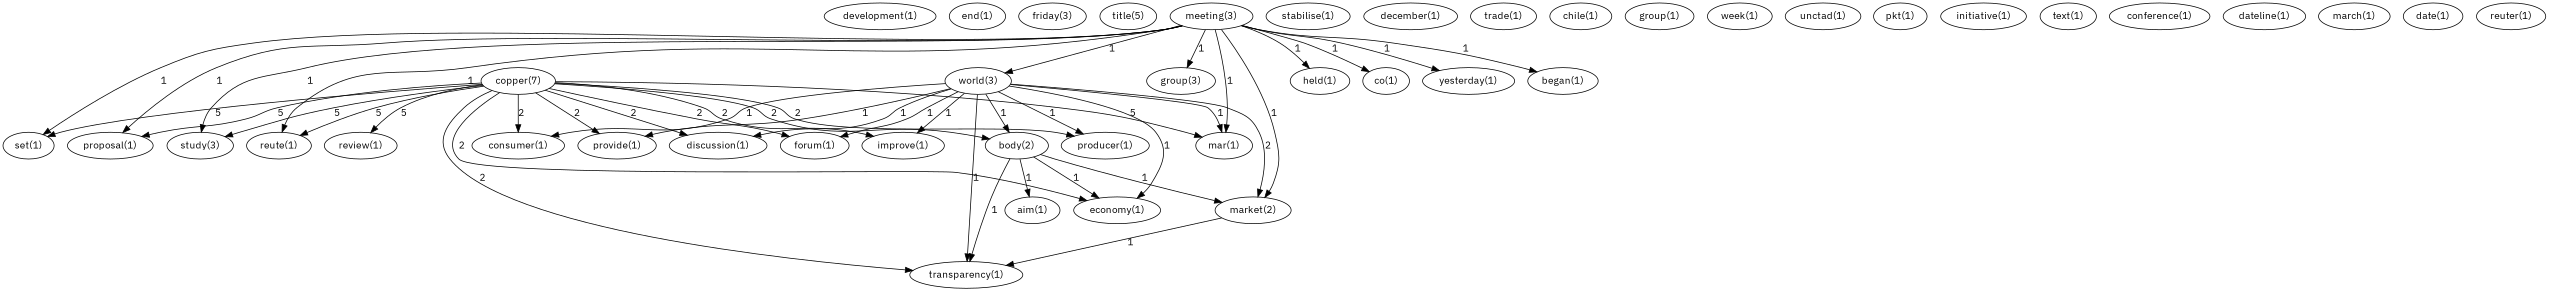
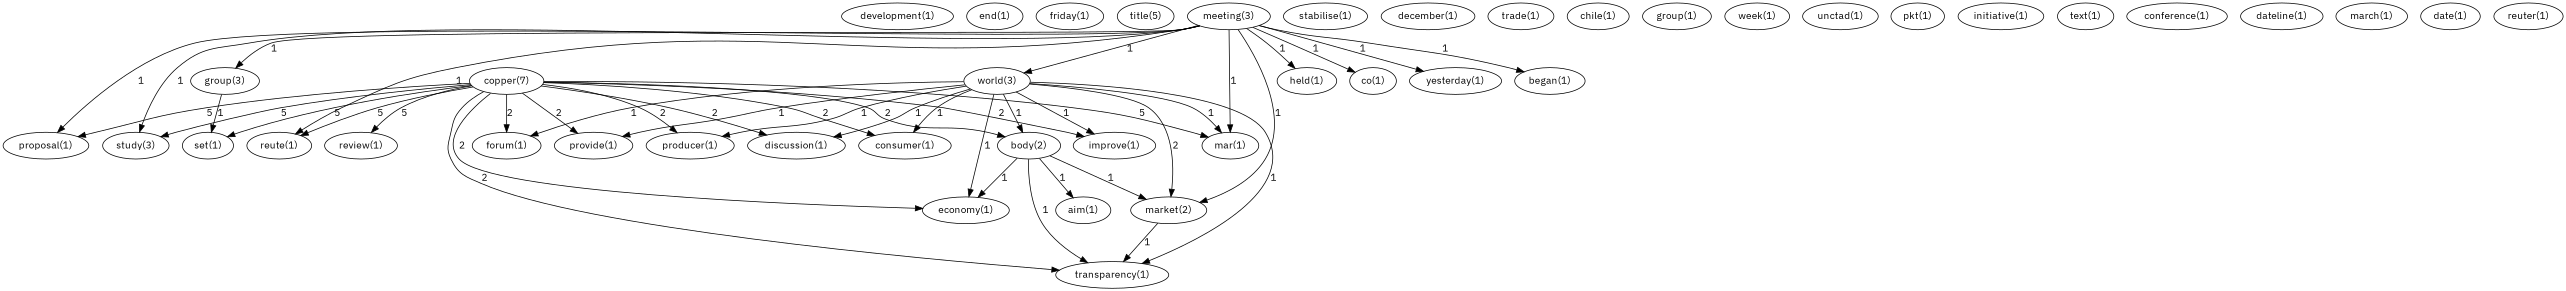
node "friday(3)": label "friday(3)" -> "friday(1)"
edge "meeting(3)" -> "set(1)": now "group(3)" -> "set(1)"
